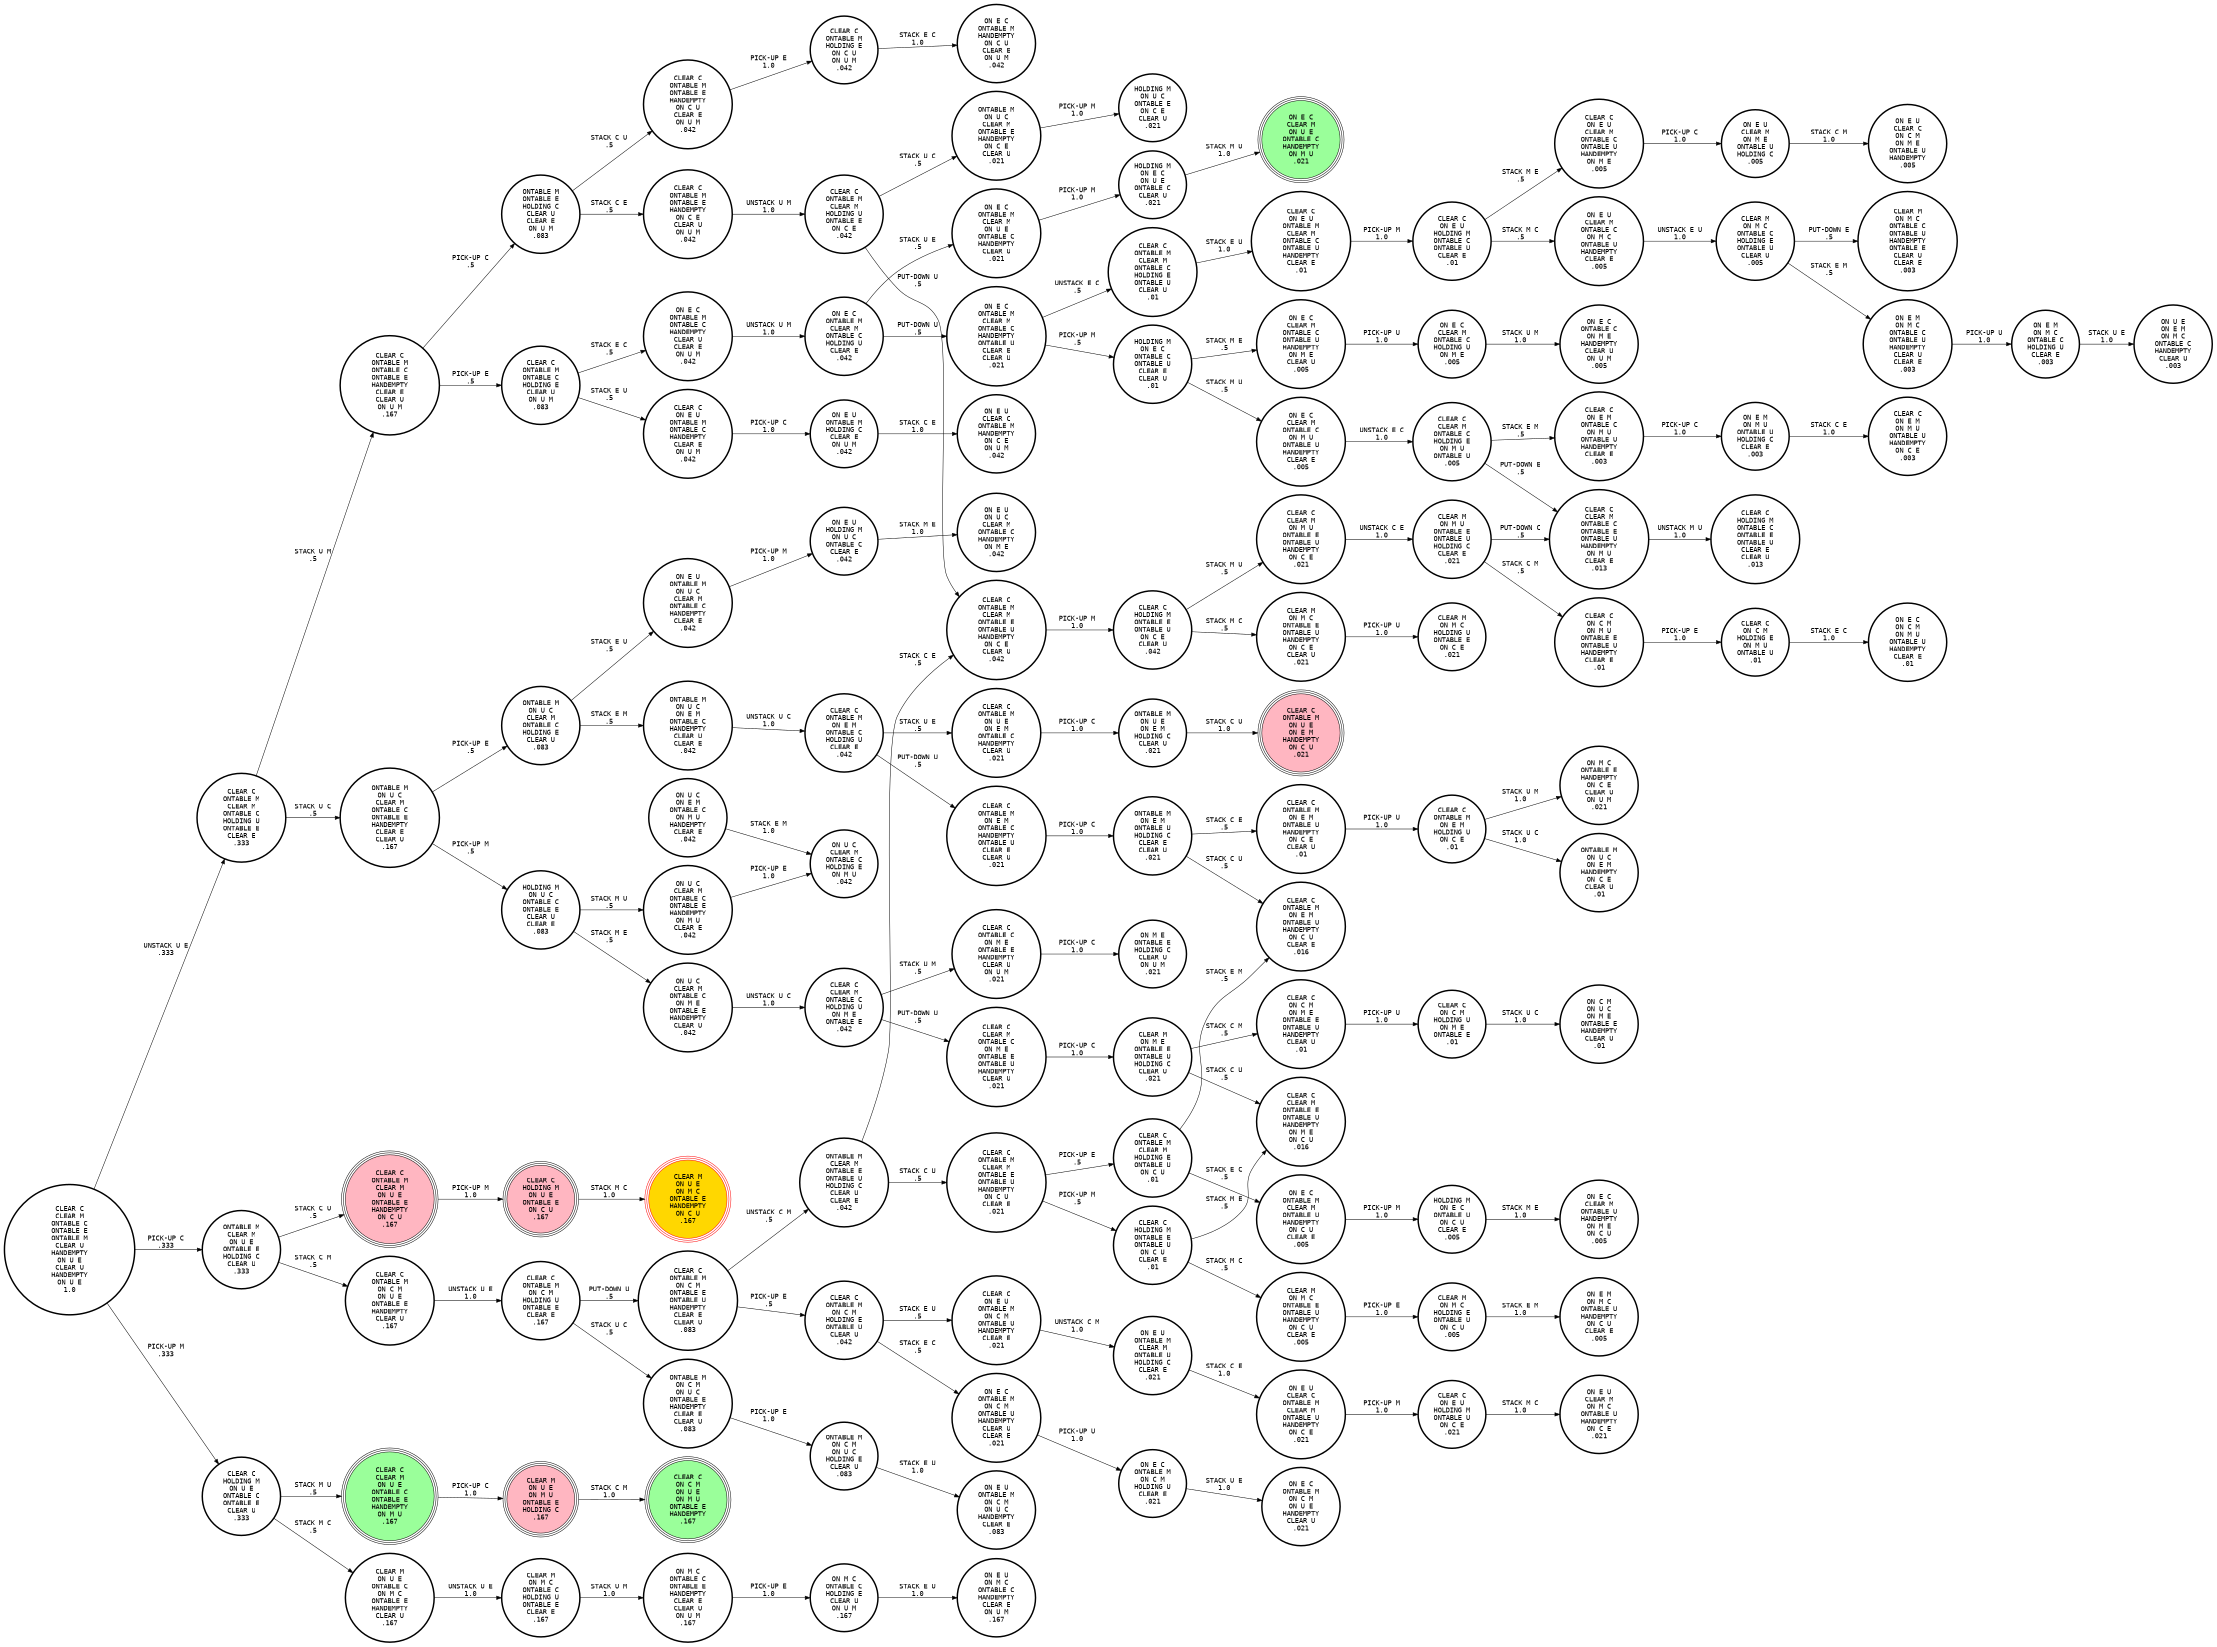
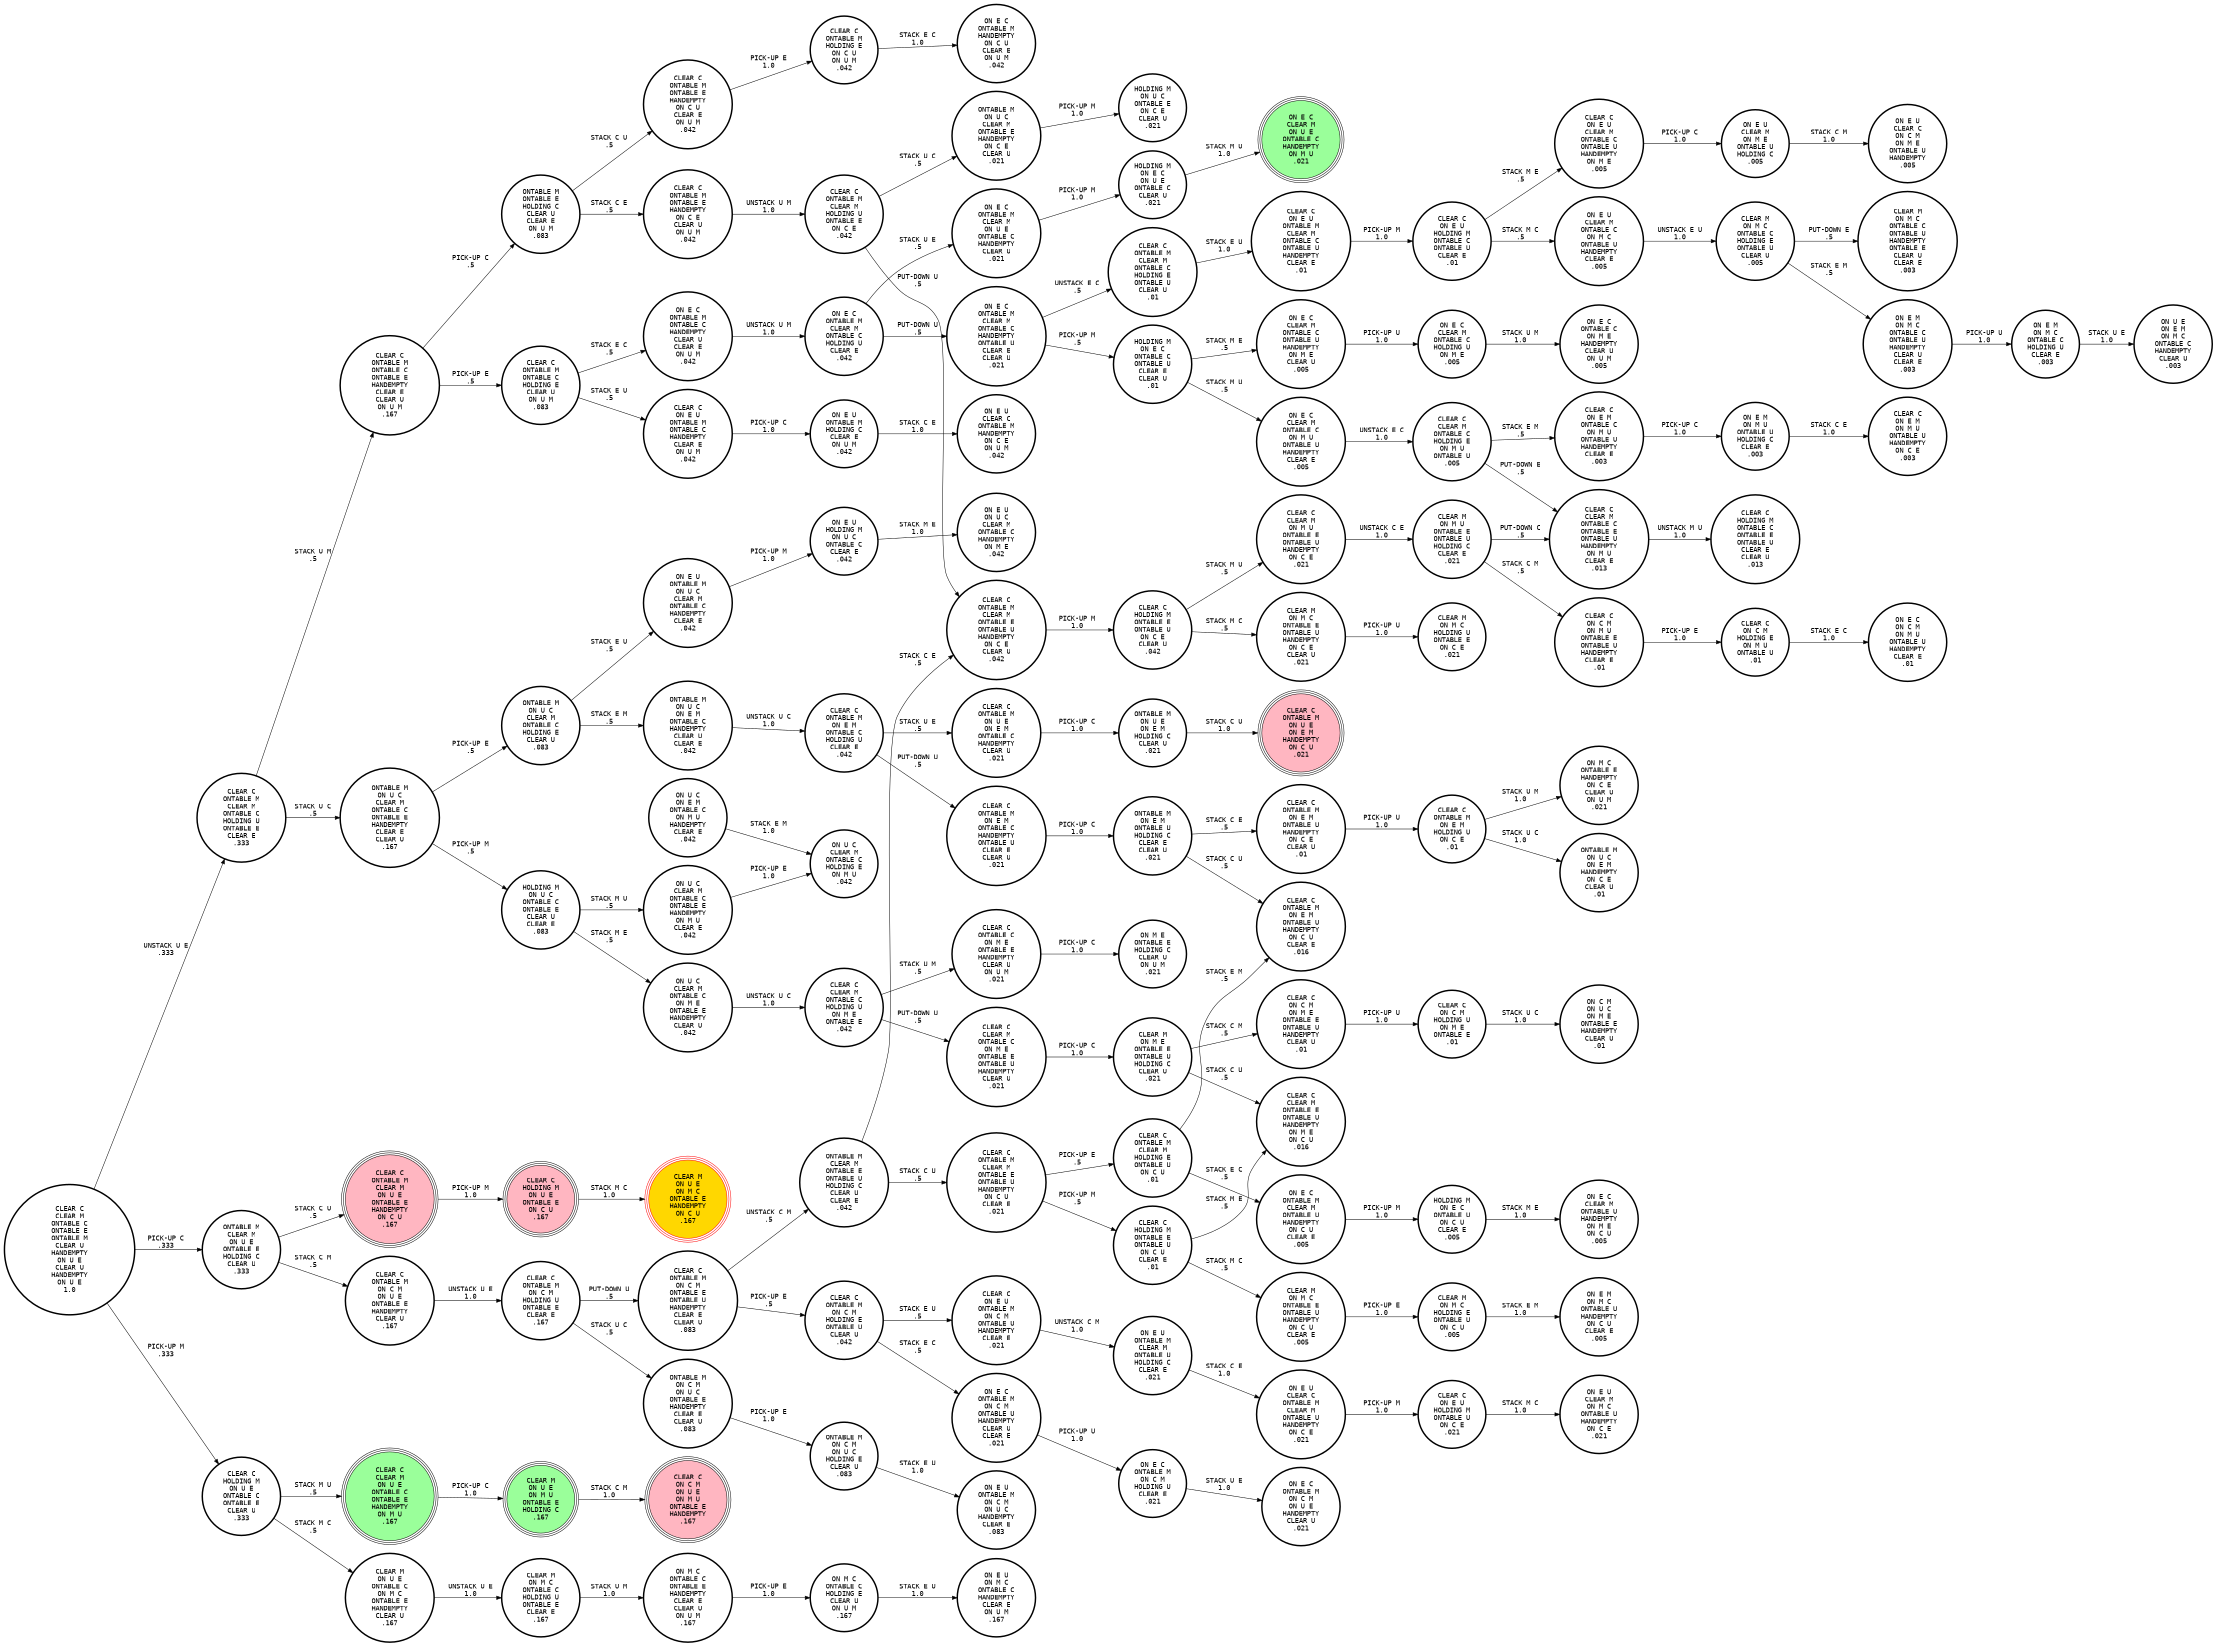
node "CLEAR M ON U E ON M U ONTABLE E HOLDING C .167": fillcolor lightpink -> palegreen1
node "CLEAR C ON C M ON U E ON M U ONTABLE E HANDEMPTY .167": fillcolor palegreen1 -> lightpink
